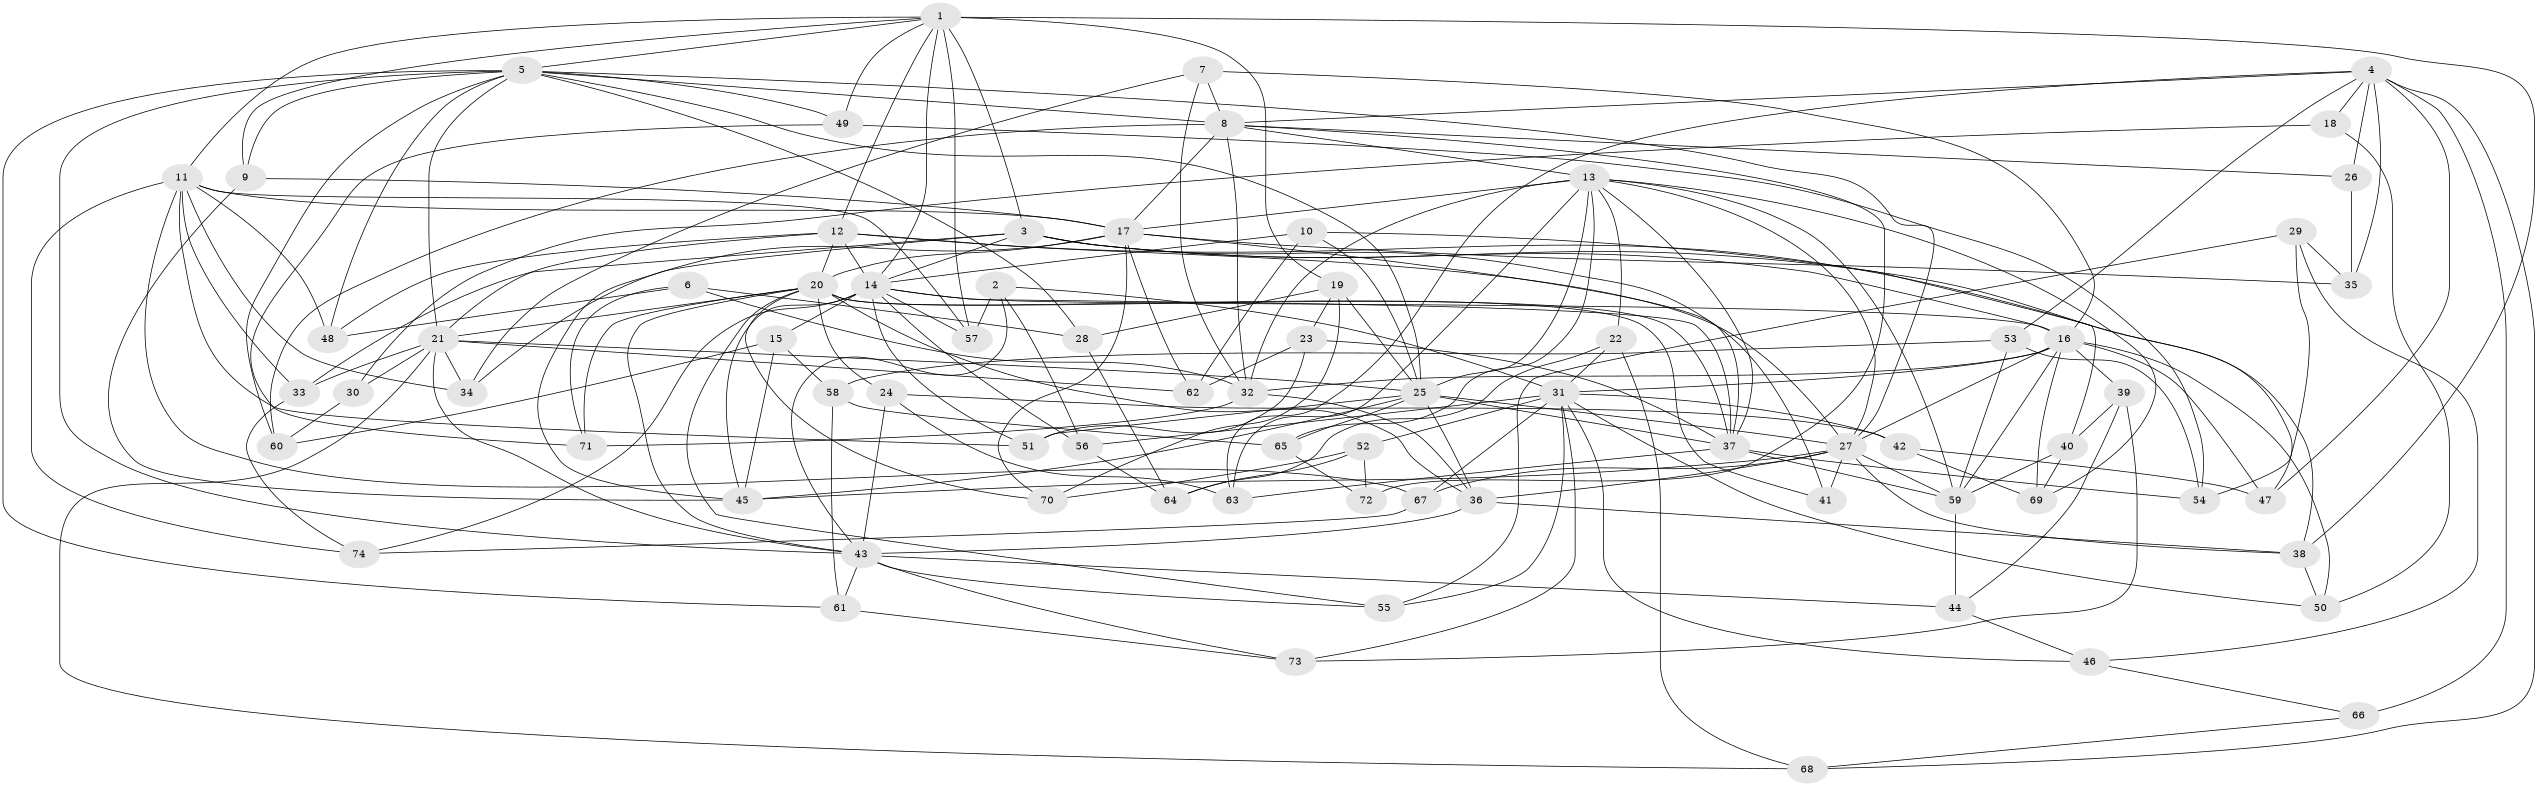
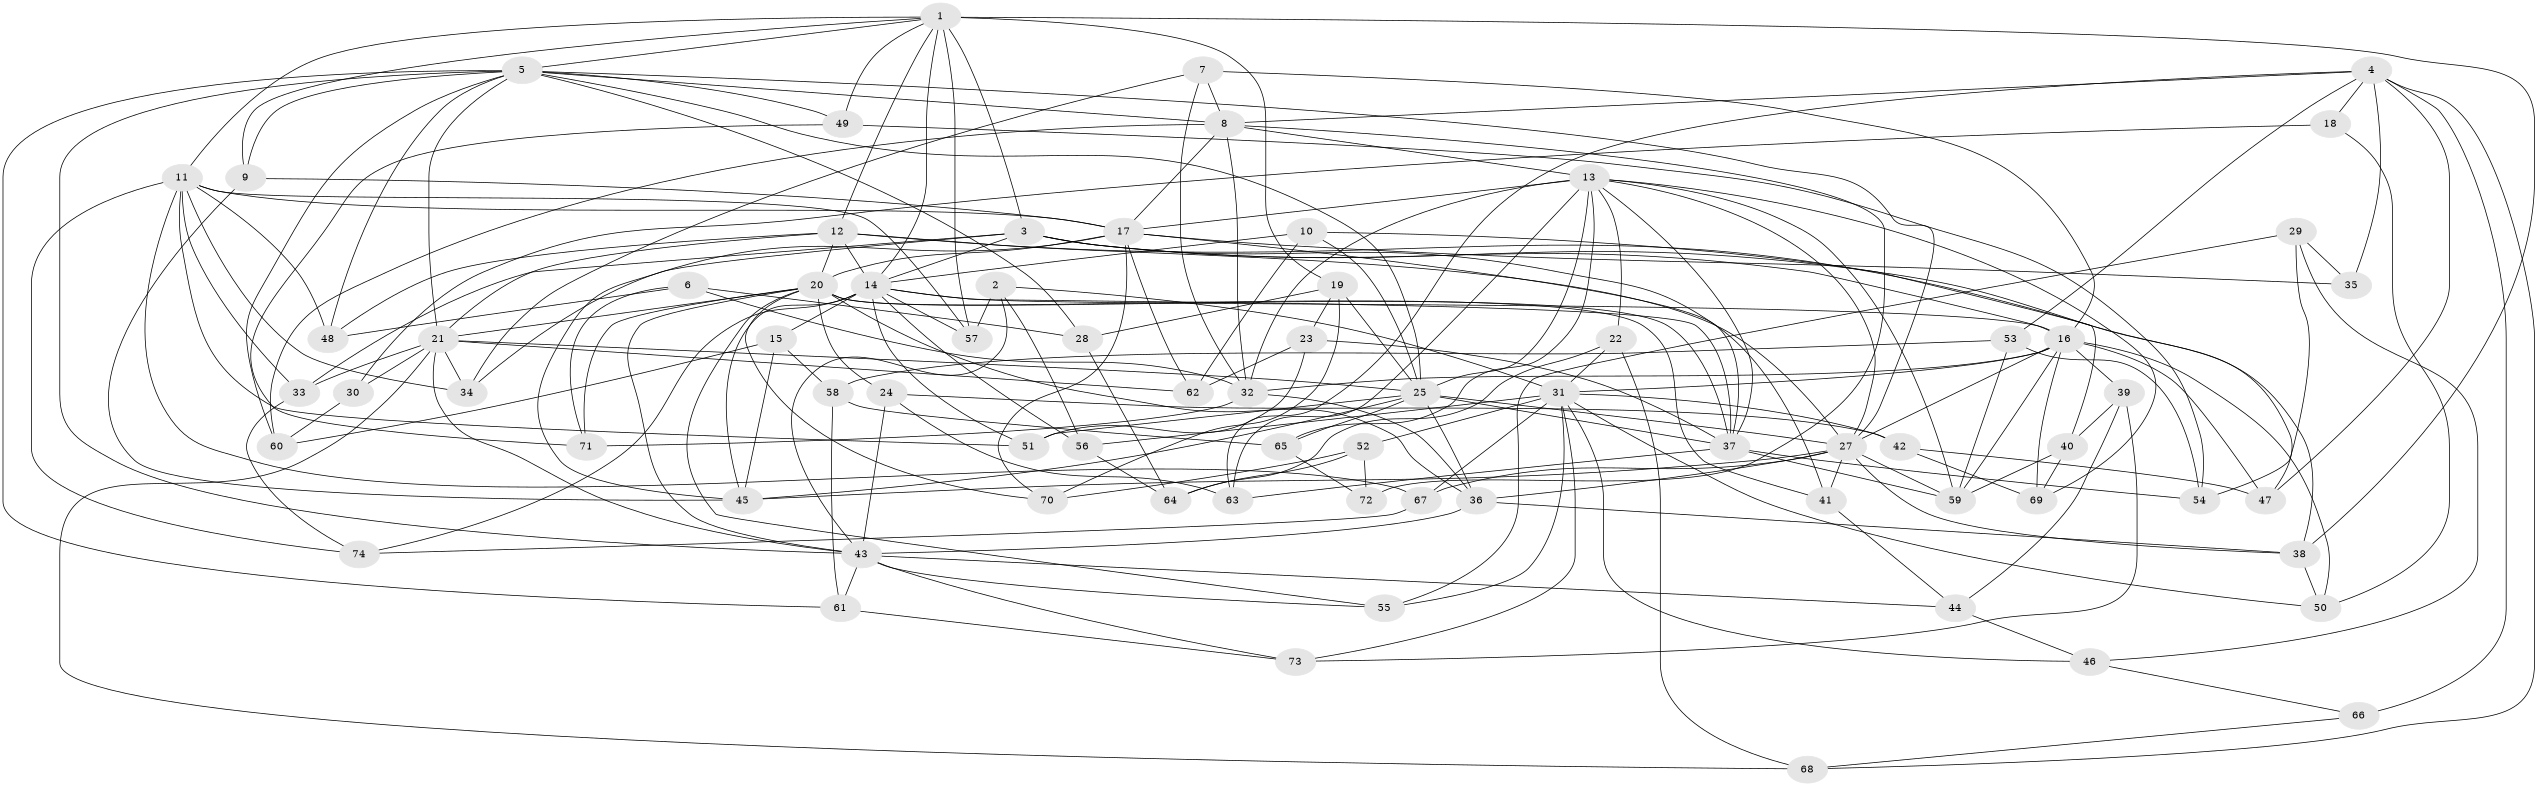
node "26": removed
edge "59" -- "44": now "41" -- "44"
